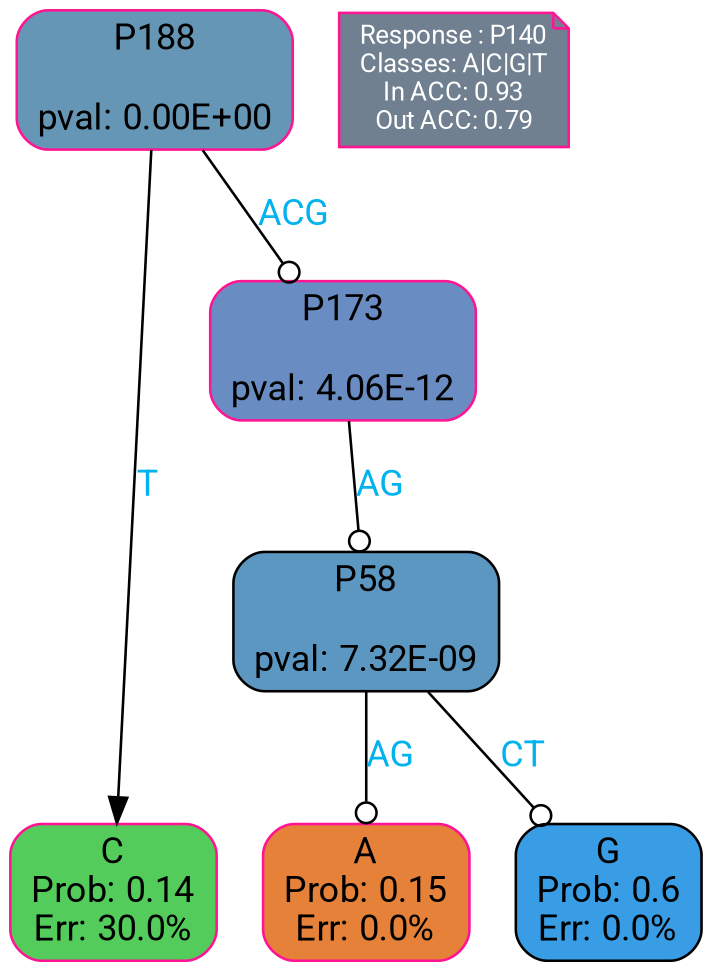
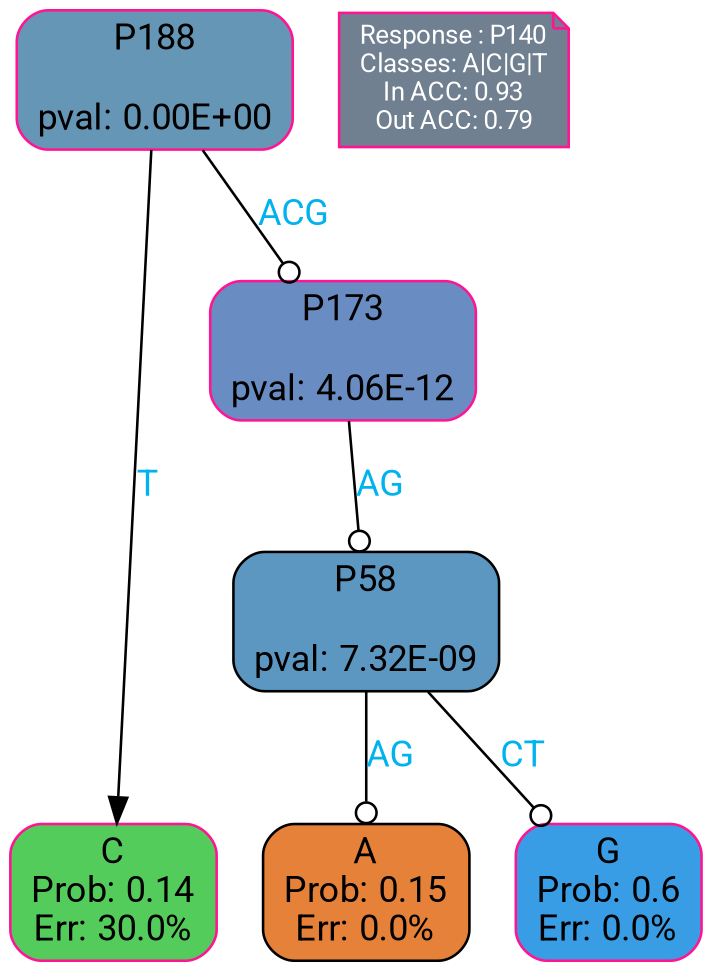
node "A Prob: 0.15 Err: 0.0%": color deeppink -> black
node "G Prob: 0.6 Err: 0.0%": color black -> deeppink
